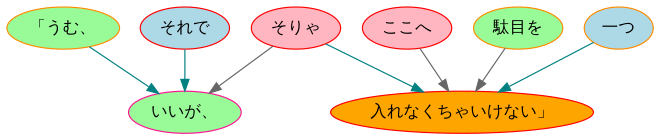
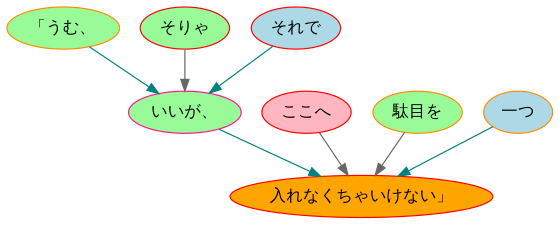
node "そりゃ": fillcolor lightpink -> palegreen
edge "そりゃ" -> "入れなくちゃいけない」": now "いいが、" -> "入れなくちゃいけない」"
